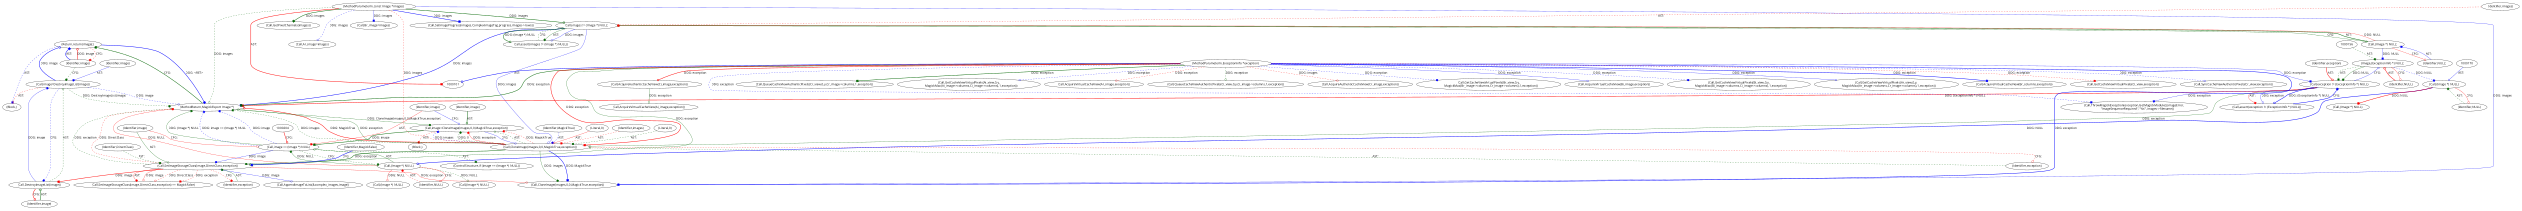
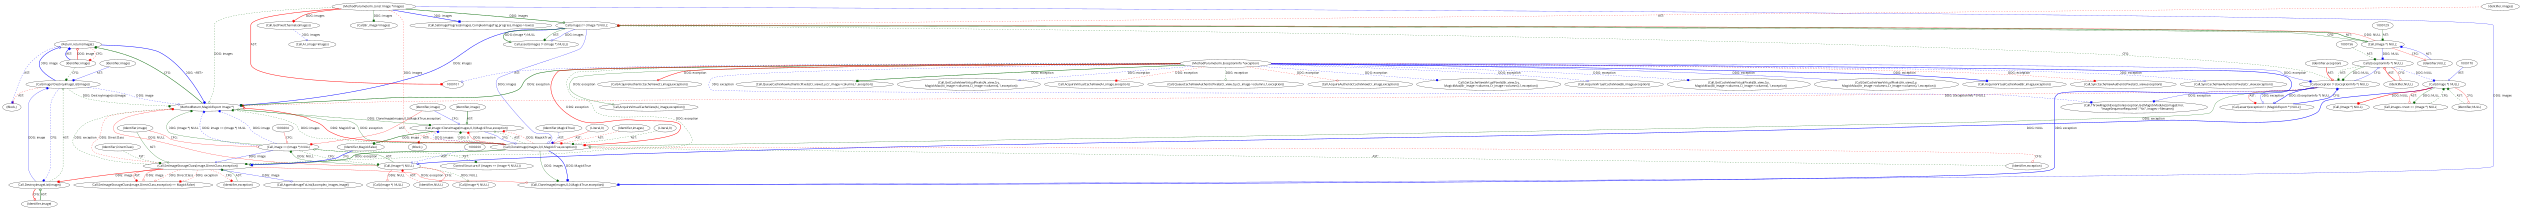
edge "(MethodParameterIn,const Image *images)" -> "(Call,GetPixelChannels(images))": color darkgreen -> red
edge "(MethodParameterIn,const Image *images)" -> "(Call,Br_image=images)": color blue -> darkgreen
edge "(MethodParameterIn,const Image *images)" -> "(Call,Ar_image=images)": now "(Call,GetPixelChannels(images))" -> "(Call,Ar_image=images)"
node "1000129": added
edge "(Call,assert(images != (Image *) NULL))" -> "(Call,images != (Image *) NULL)": now "(Call,exception != (ExceptionInfo *) NULL)" -> "(Call,images != (Image *) NULL)"
node "(Image,(ExceptionInfo *) NULL)": label "(Image,(ExceptionInfo *) NULL)" -> "(Call,(ExceptionInfo *) NULL)"
edge "(MethodParameterIn,ExceptionInfo *exception)" -> "1000101": style bold -> dashed
edge "(MethodParameterIn,ExceptionInfo *exception)" -> "(Call,AcquireVirtualCacheView(Bi_image,exception))": style solid -> dashed
edge "(MethodParameterIn,ExceptionInfo *exception)" -> "(Call,AcquireAuthenticCacheView(Cr_image,exception))": label "DDG: images" -> "DDG: exception"
edge "(MethodParameterIn,ExceptionInfo *exception)" -> "(Call,AcquireVirtualCacheView(Ar_image,exception))": arrowhead odot -> box
edge "(MethodParameterIn,ExceptionInfo *exception)" -> "(Call,SetImageStorageClass(image,DirectClass,exception))": style solid -> dashed
node "(Call,AcquireVirtualCacheView(Br_columns,exception))": label "(Call,AcquireVirtualCacheView(Br_columns,exception))" -> "(Call,AcquireVirtualCacheView(Br_image,exception))"
node "(Call,GetCacheViewVirtualPixels(Ci_view,exception))": label "(Call,GetCacheViewVirtualPixels(Ci_view,exception))" -> "(Call,SyncCacheViewAuthenticPixels(Ci_view,exception))"
edge "(Call,AcquireAuthenticCacheView(Ci_image,exception))" -> "(Call,AcquireVirtualCacheView(Ai_image,exception))": now "(MethodParameterIn,ExceptionInfo *exception)" -> "(Call,AcquireVirtualCacheView(Ai_image,exception))"
edge "(Call,exception != (ExceptionInfo *) NULL)" -> "(MethodReturn,MagickExport Image *)": style bold -> dashed
node "(Call,assert(exception != (ExceptionInfo *) NULL))": label "(Call,assert(exception != (ExceptionInfo *) NULL))" -> "(Call,assert(exception != (MagickExport *) NULL))"
node "(Call,images->next == (Image *) NULL)": added
edge "1000204" -> "(Call,image == (Image *) NULL)": style bold -> solid
edge "(Call,image=CloneImage(images,0,0,MagickTrue,exception))" -> "(Call,image == (Image *) NULL)": now "(Call,image=CloneImage(images,0,0,MagickTrue,exception))" -> "(Identifier,MagickFalse)"
node "1000200": added
edge "(Call,image == (Image *) NULL)" -> "(Call,SetImageStorageClass(image,DirectClass,exception))": arrowhead box -> odot
node "(ControlStructure,if (image == (Image *) NULL))": label "(ControlStructure,if (image == (Image *) NULL))" -> "(ControlStructure,if (images == (Image *) NULL))"
